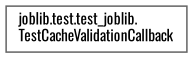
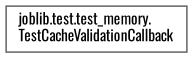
node "joblib.test.test_joblib. TestCacheValidationCallback": label "joblib.test.test_joblib. TestCacheValidationCallback" -> "joblib.test.test_memory. TestCacheValidationCallback"
